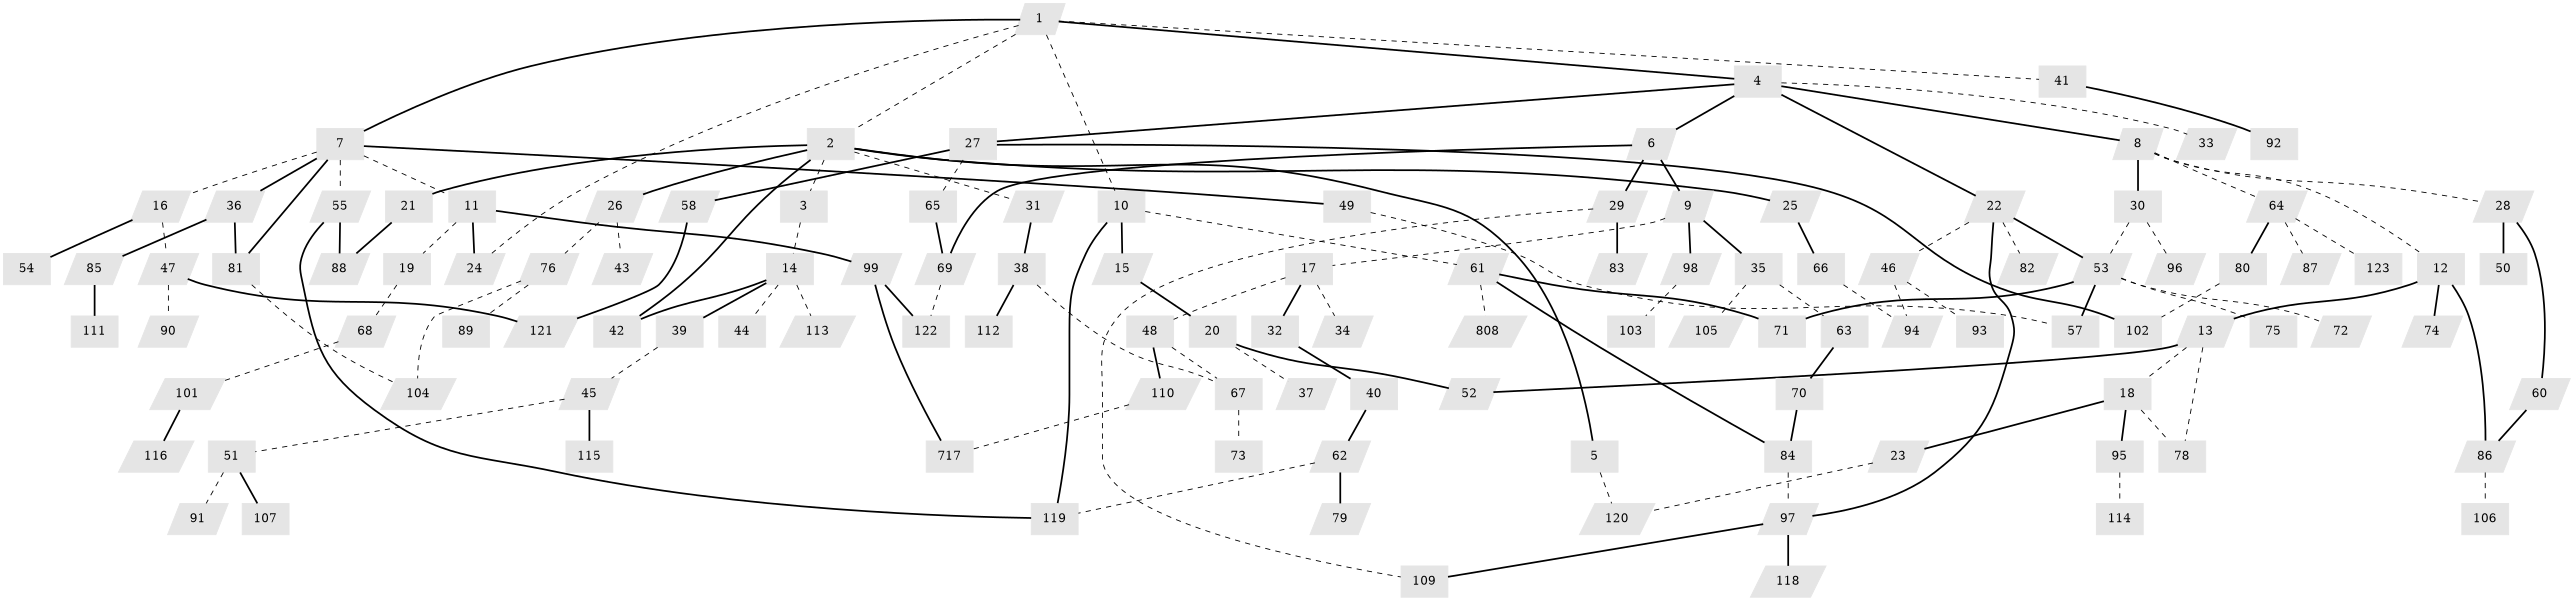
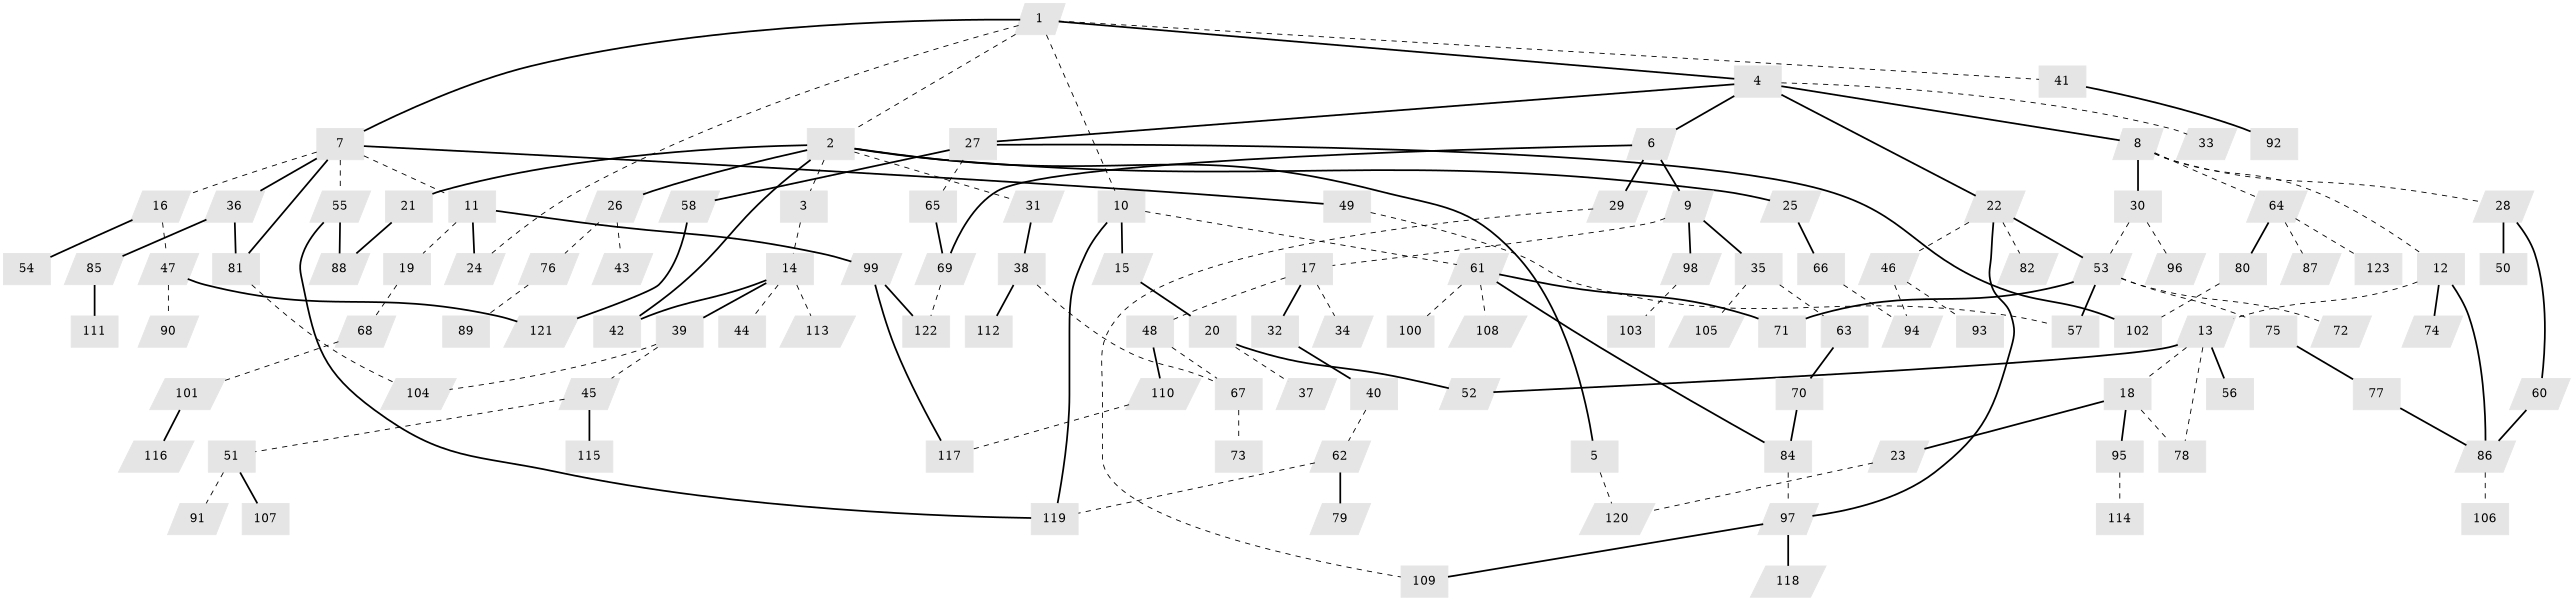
node "83": removed
edge "12" -- "13": style bold -> dashed
edge "76" -- "104": now "39" -- "104"
node "100": added
node "808": label "808" -> "108"
node "56": added
node "77": added
edge "40" -- "62": style bold -> dashed
node "717": label "717" -> "117"
